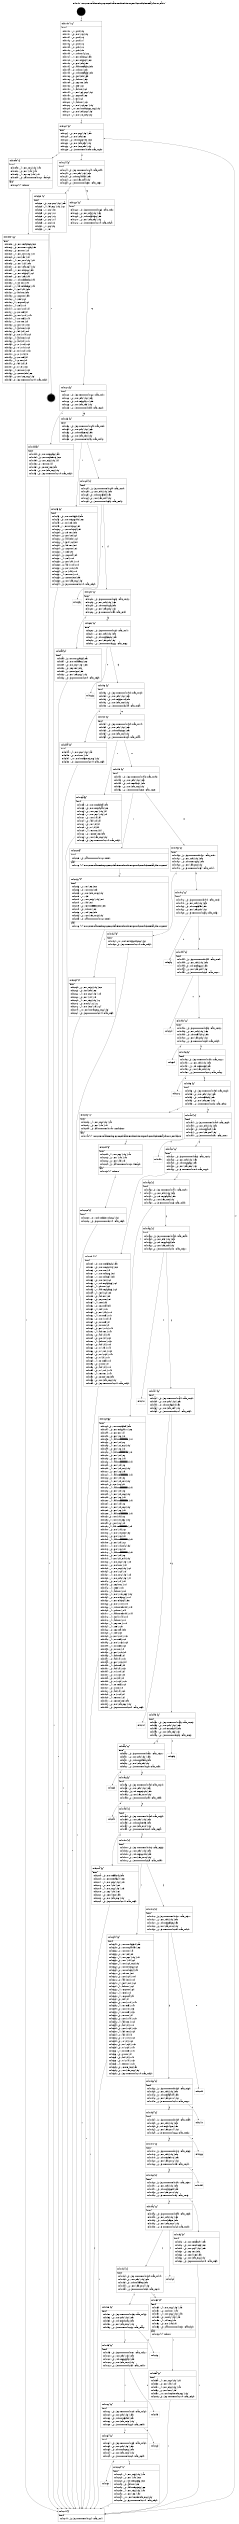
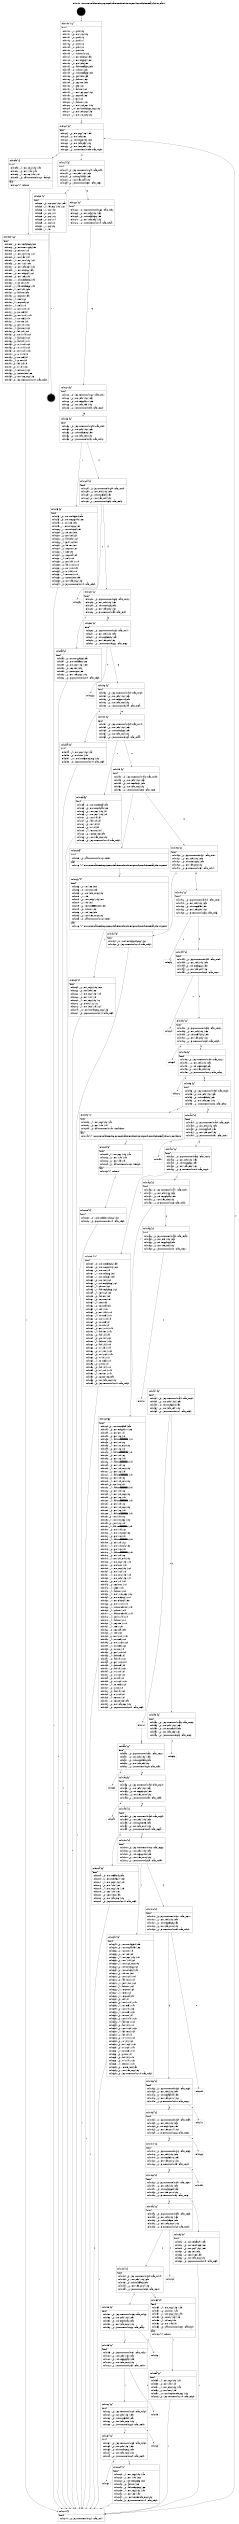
node "0x401ddf [30]": removed
edge "0x401a58 [28]" -> "0x401a74 [28]": removed, label "6"
edge "0x401a90 [28]" -> "0x401aac [28]": now "0x402704" -> "0x401aac [28]"
